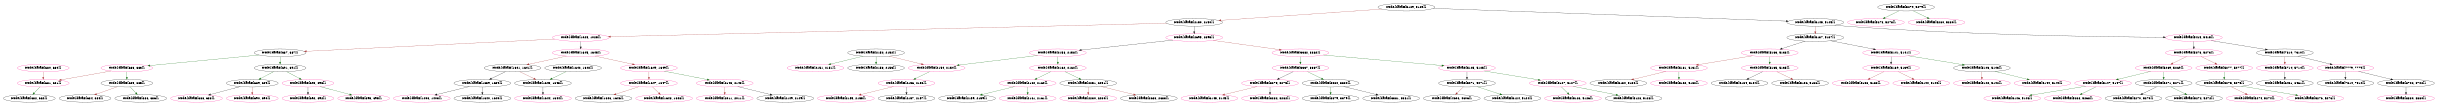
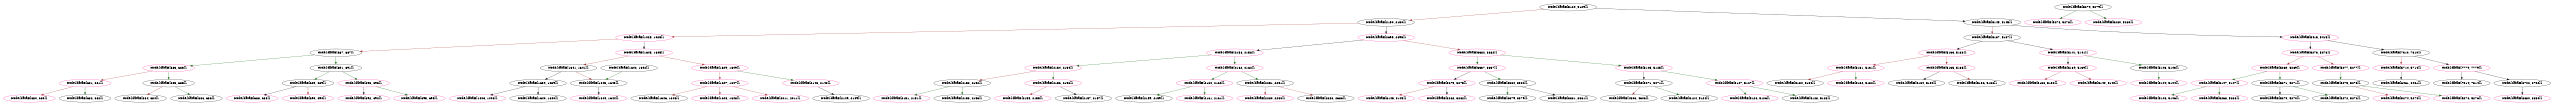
edge "Node{data=[5133, 5133]}" -> "Node{data=[5135, 5135]}": color darkgreen -> brown
edge "Node{data=[2152, 2152]}" -> "Node{data=[2154, 2154]}": reversed
edge "Node{data=[680, 680]}" -> "Node{data=[681, 681]}": reversed
node "Node{data=[5142, 5142]}": removed
edge "Node{data=[2148, 2148]}" -> "Node{data=[2011, 2011]}": now "Node{data=[1647, 1647]}" -> "Node{data=[2011, 2011]}"
